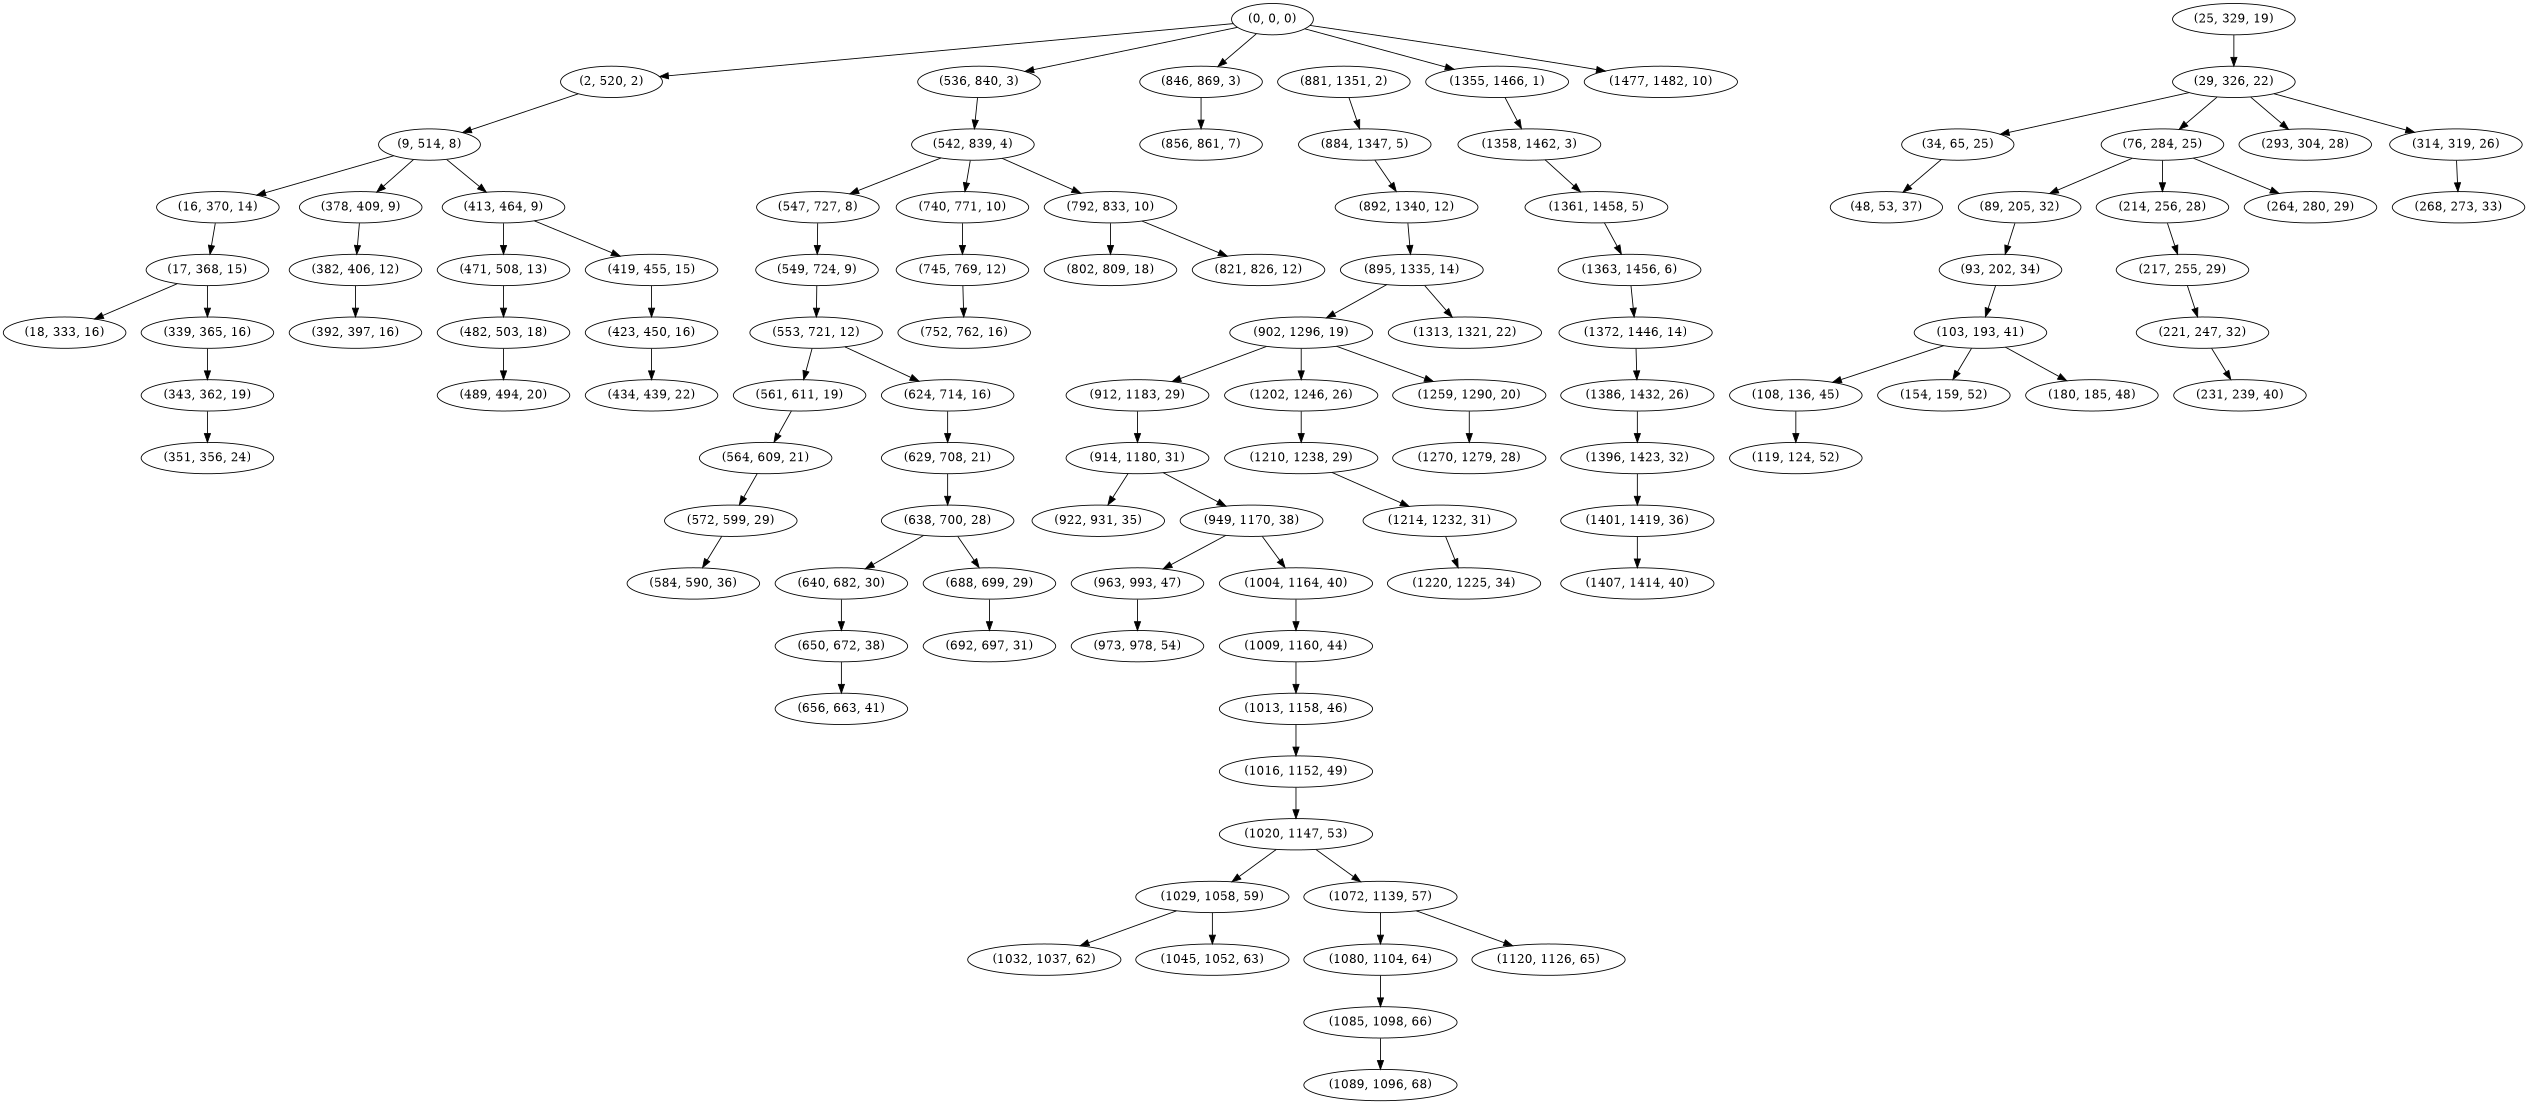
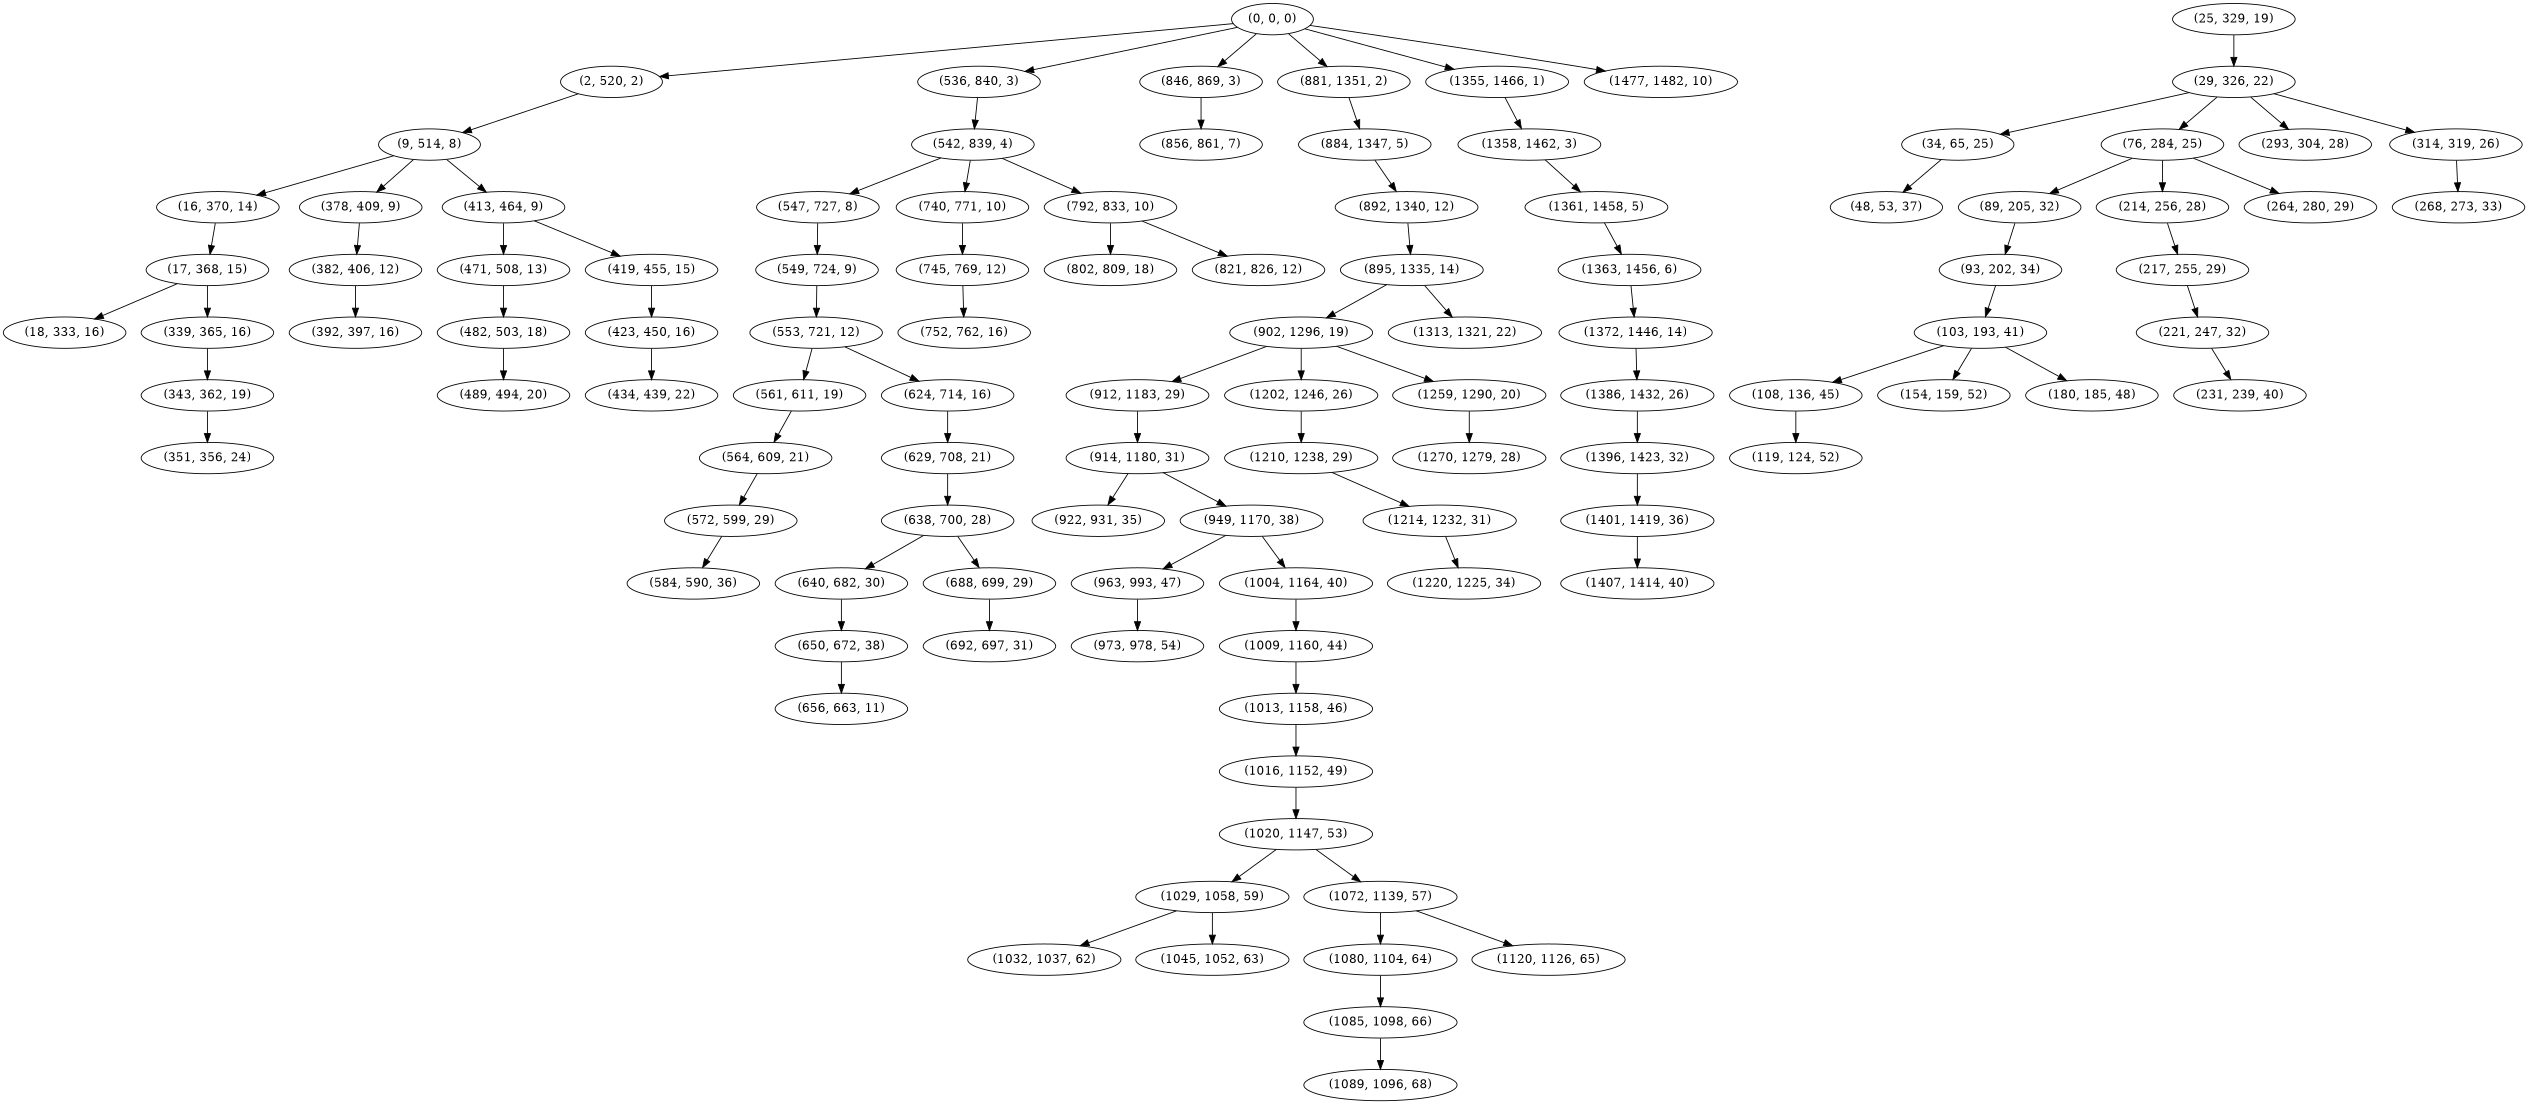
edge "(0, 0, 0)" -> "(881, 1351, 2)": added
node "(656, 663, 41)": label "(656, 663, 41)" -> "(656, 663, 11)"
